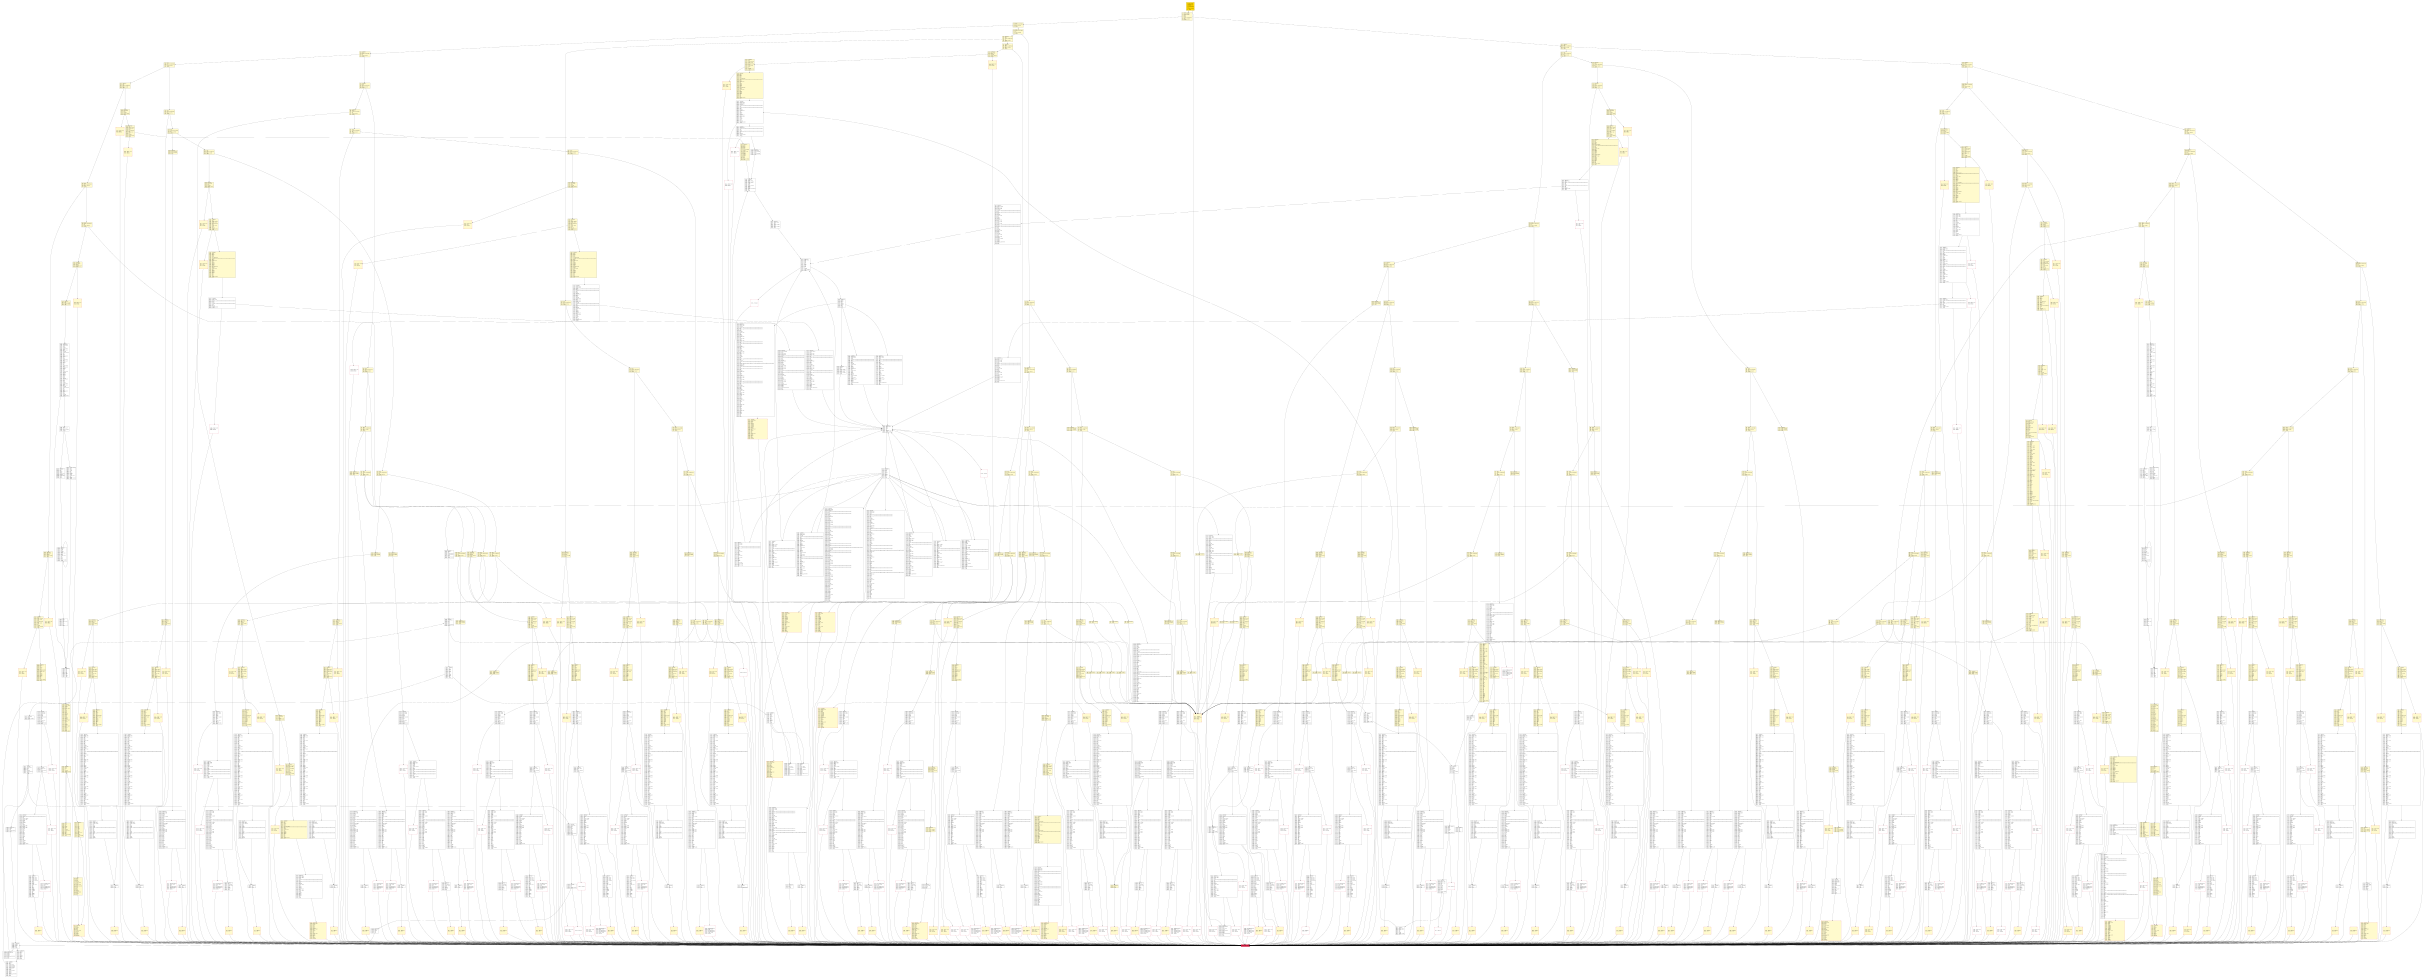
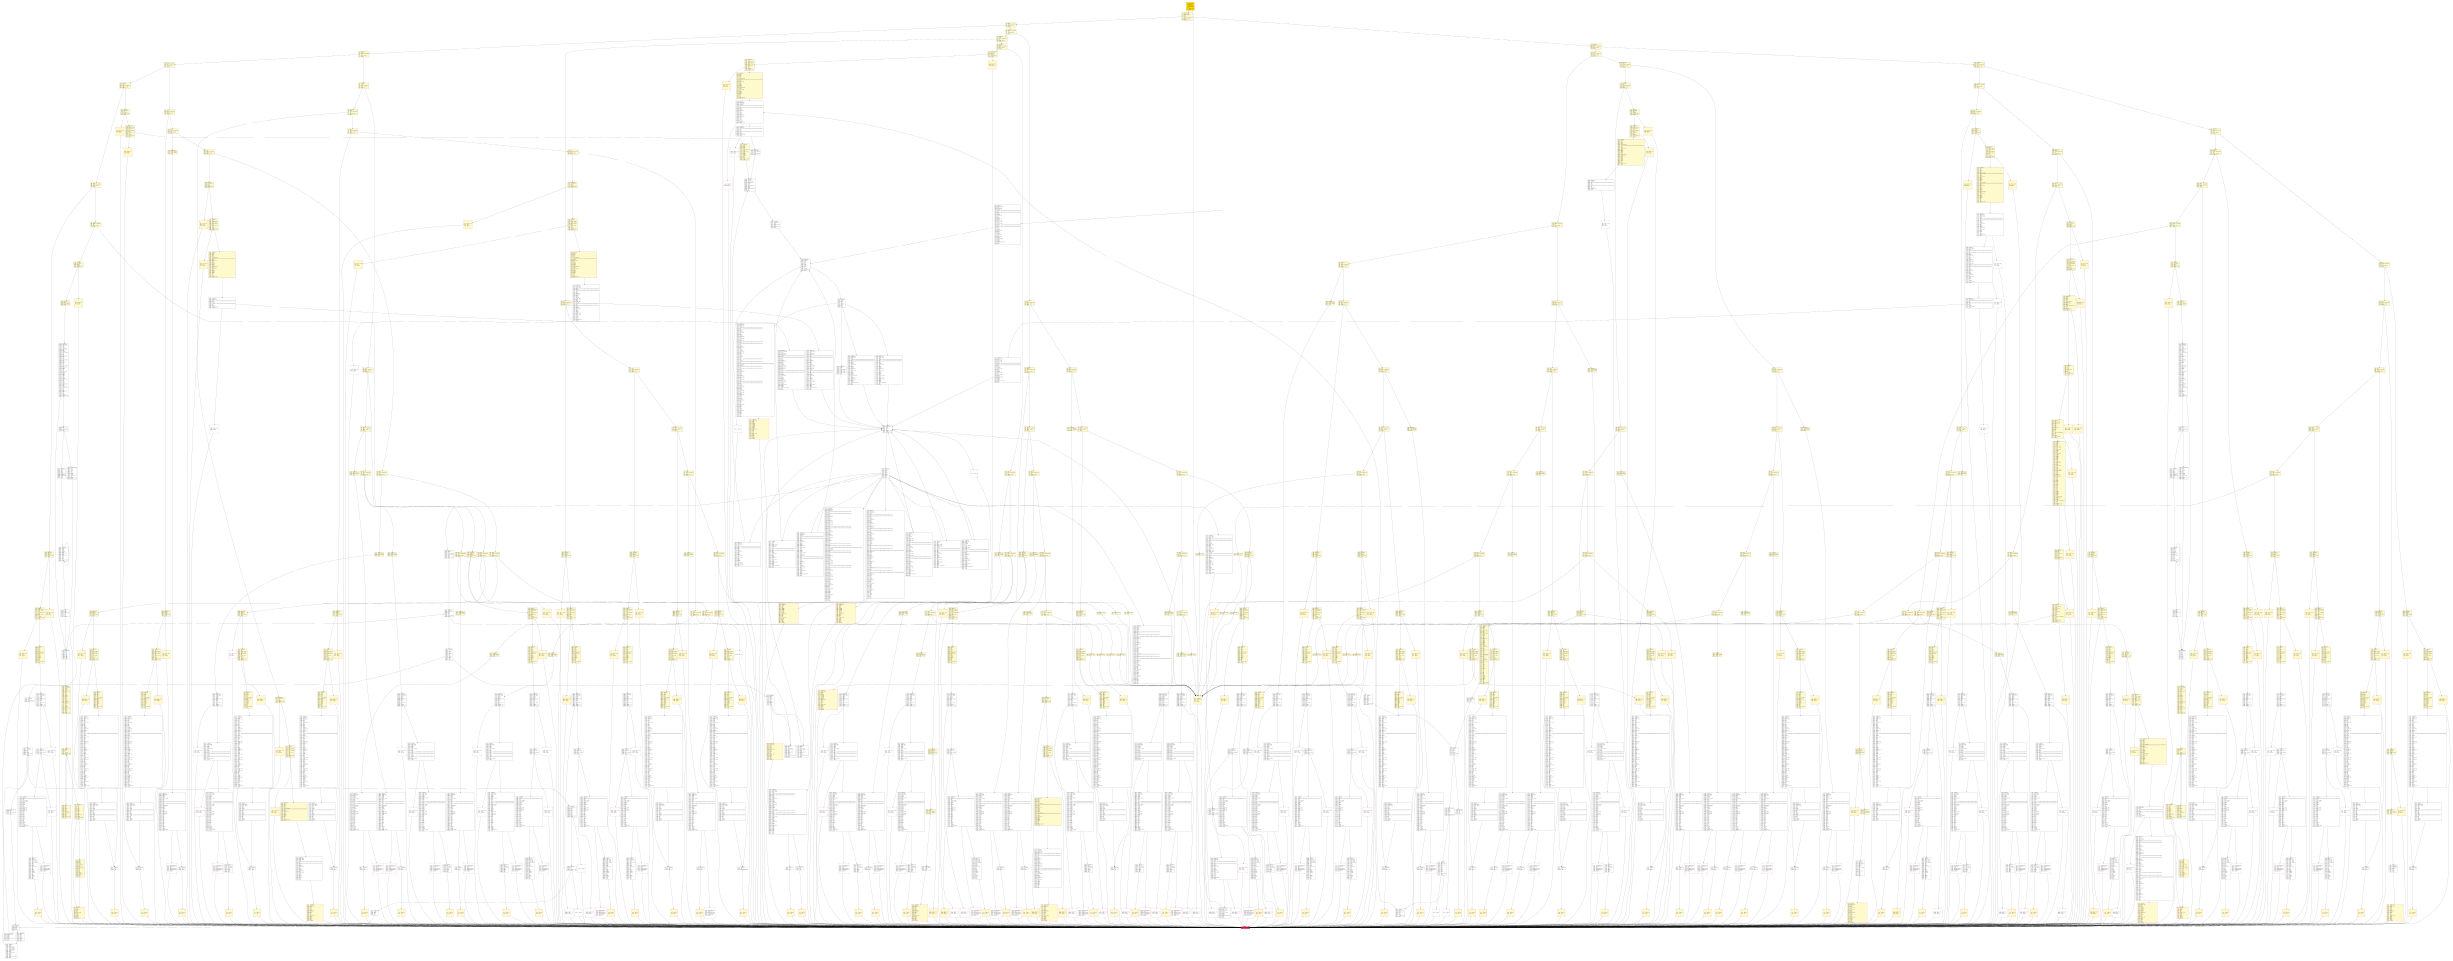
node "4072: PUSH1 0x00 4074: DUP1 4075: REVERT": fillcolor lemonchiffon -> white
node "11814: JUMPDEST 11815: POP 11816: JUMP": added
node "18542: JUMPDEST 18543: POP 18544: JUMP": fillcolor lemonchiffon -> white
node "2891: JUMPDEST 2892: STOP": fillcolor white -> lemonchiffon
